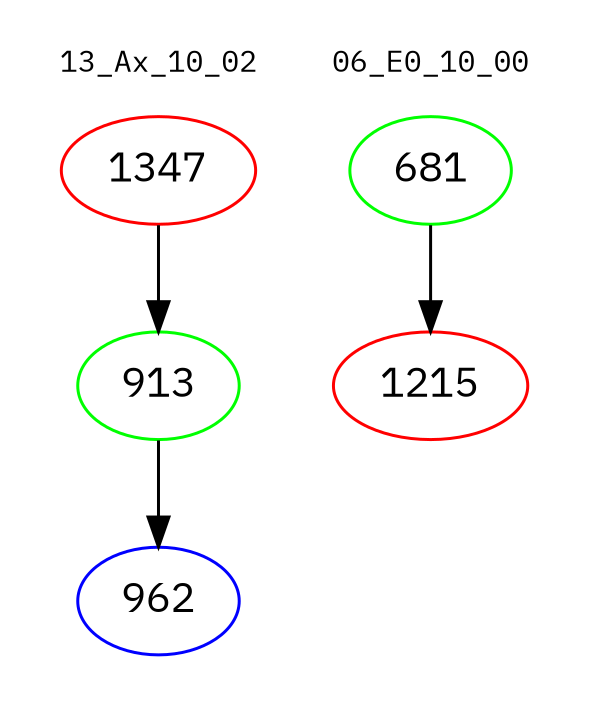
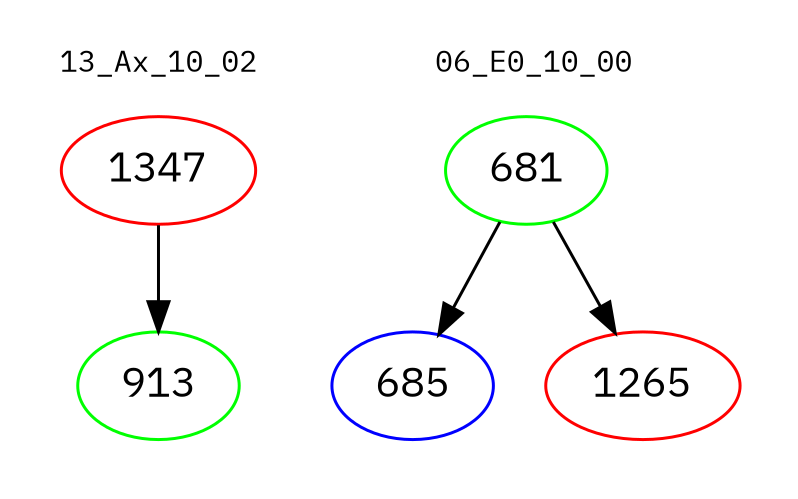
node "685": added
node "1215": label "1215" -> "1265"
node "962": removed
